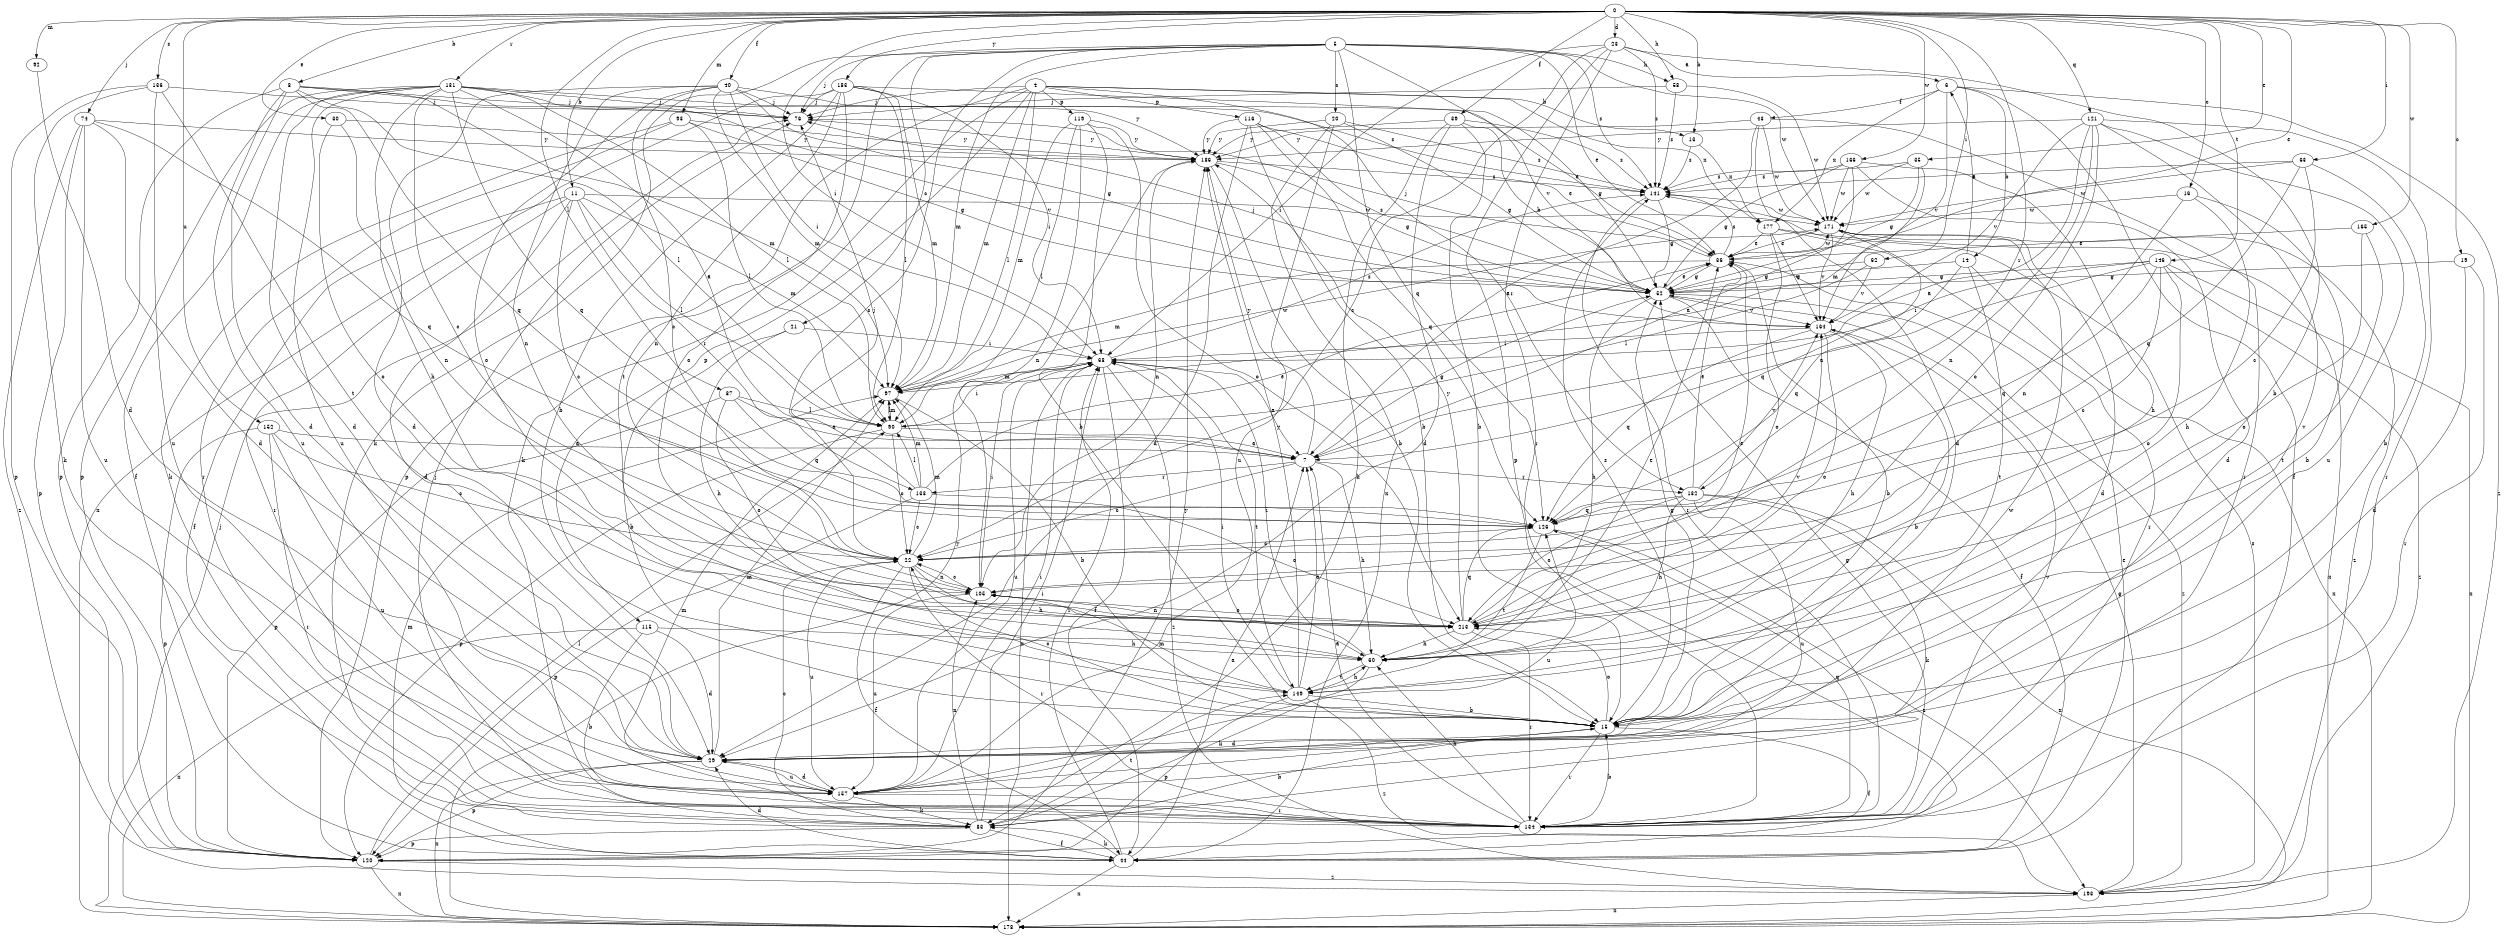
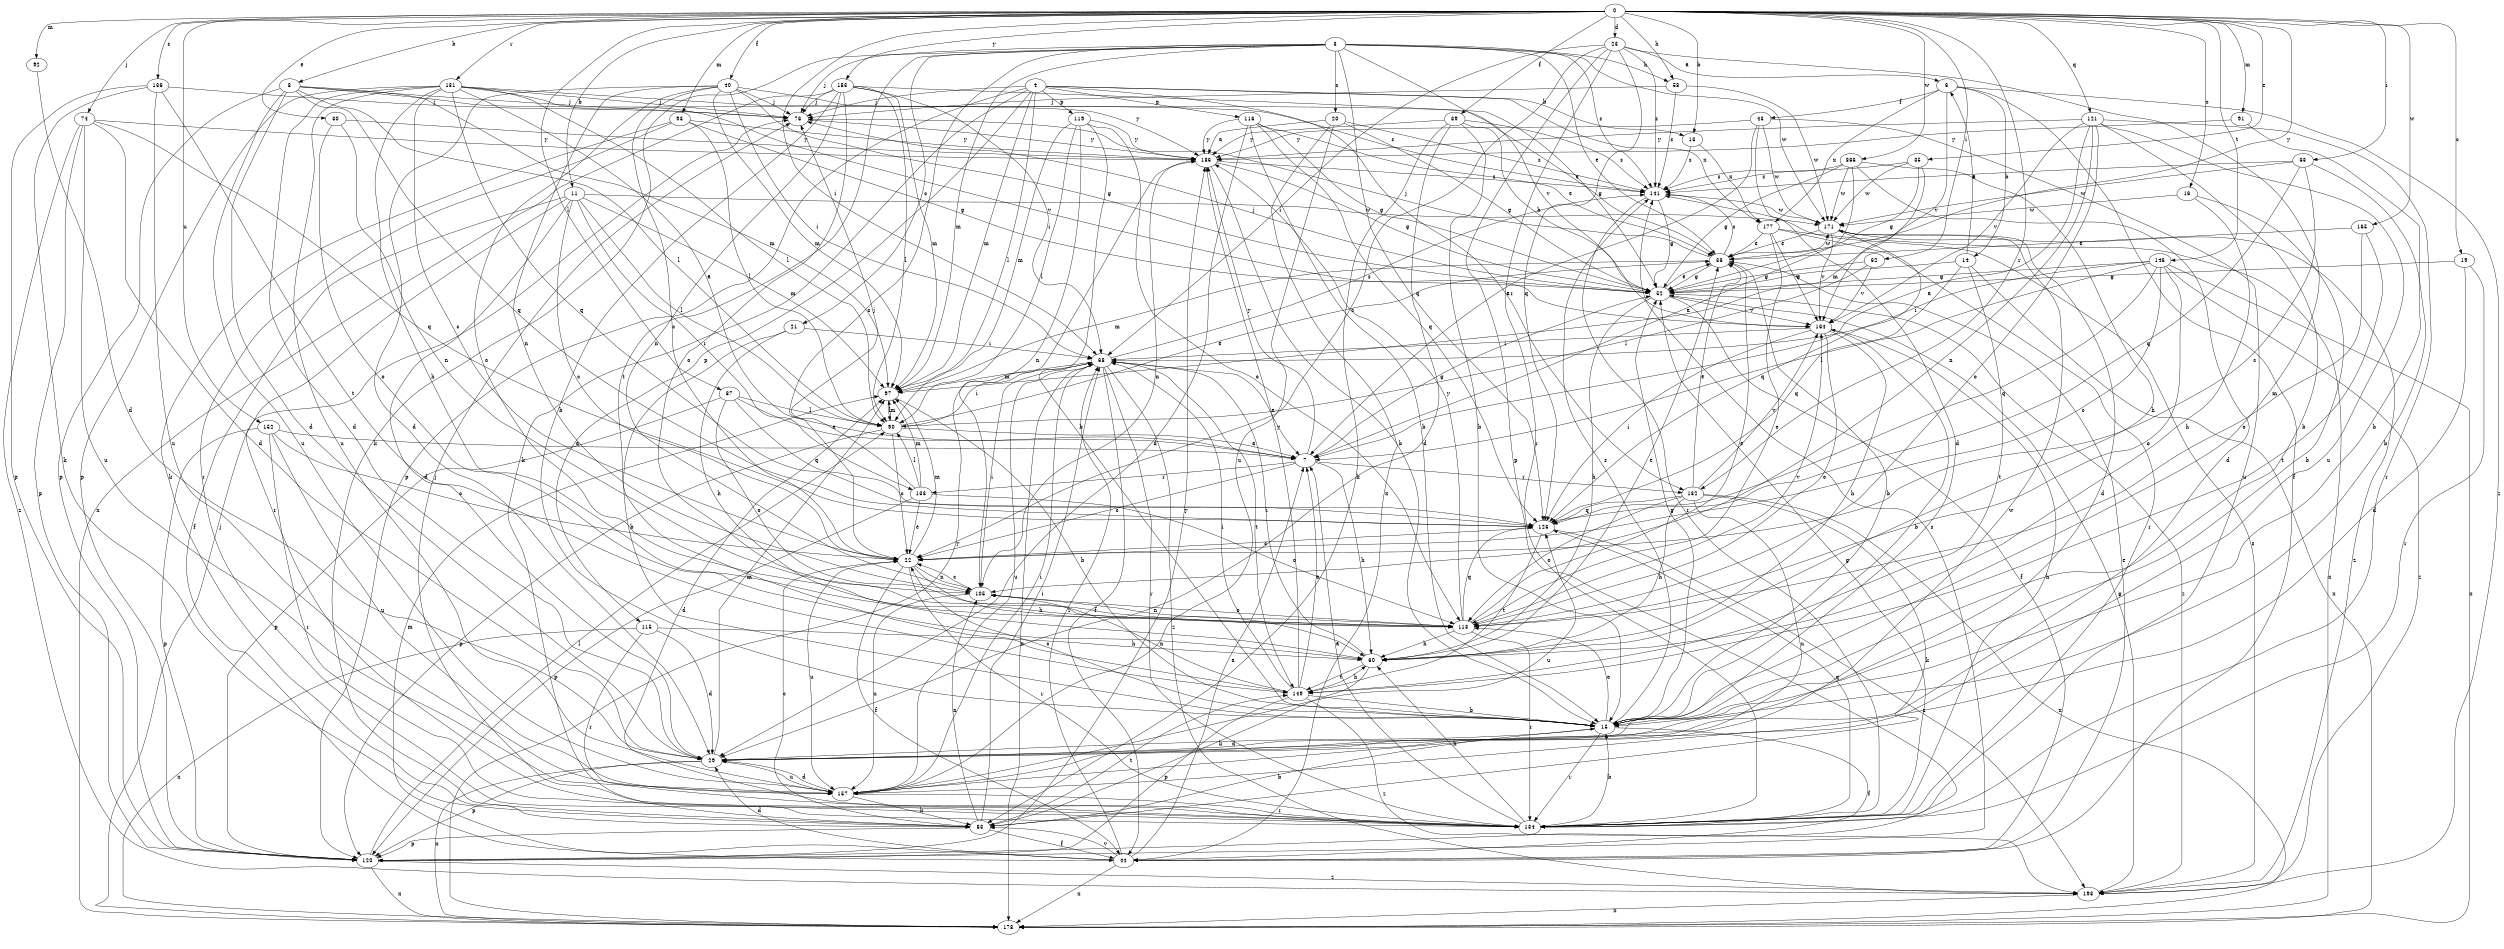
node "5": label "5" -> "3"
node "91": added
edge "20" -> "186": label "y" -> "a"
edge "0" -> "36": label "e" -> "y"
node "166": label "166" -> "866"
edge "116" -> "52": label "s" -> "g"
edge "23" -> "126": added, label "q"
edge "97" -> "171": removed, label "w"
edge "146" -> "7": label "a" -> "l"
edge "133" -> "36": now "90" -> "36"
edge "23" -> "15": label "b" -> "m"
edge "164" -> "126": label "q" -> "i"
edge "121" -> "15": label "v" -> "b"
edge "43" -> "134": label "r" -> "u"
edge "133" -> "22": label "c" -> "e"
edge "16" -> "105": removed, label "n"
edge "134" -> "164": label "v" -> "h"
edge "134" -> "97": label "m" -> "d"
node "213": label "213" -> "113"
edge "149" -> "105": label "m" -> "n"
edge "68" -> "134": added, label "r"
edge "115" -> "134": label "b" -> "r"
edge "131" -> "44": removed, label "f"
edge "44" -> "83": label "k" -> "v"
edge "120" -> "141": added, label "s"
